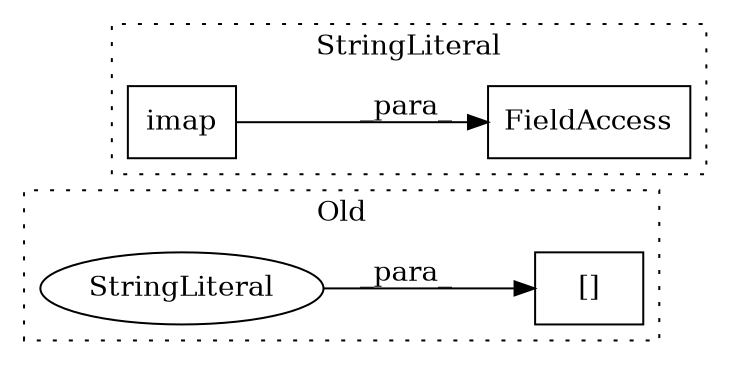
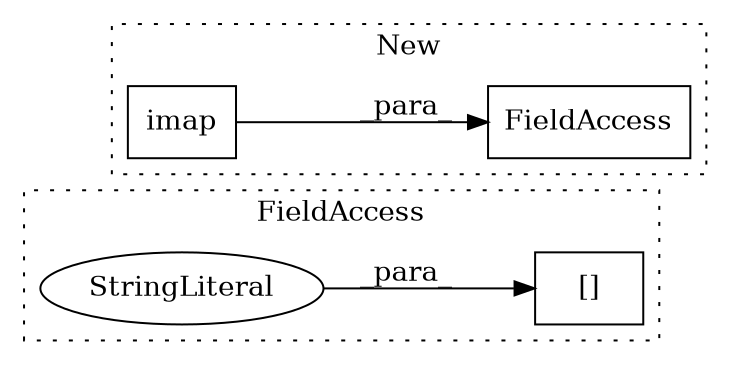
cluster "StringLiteral": label "StringLiteral" -> "New"
cluster "Old": label "Old" -> "FieldAccess"
